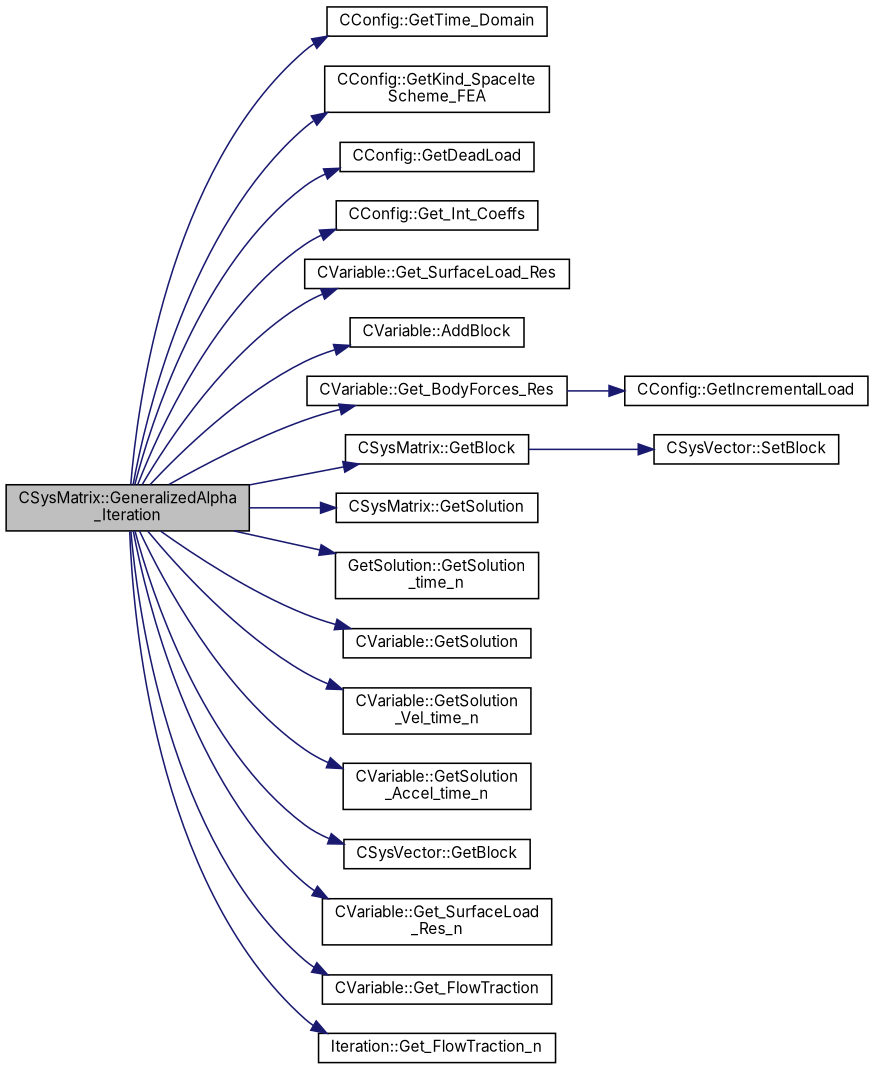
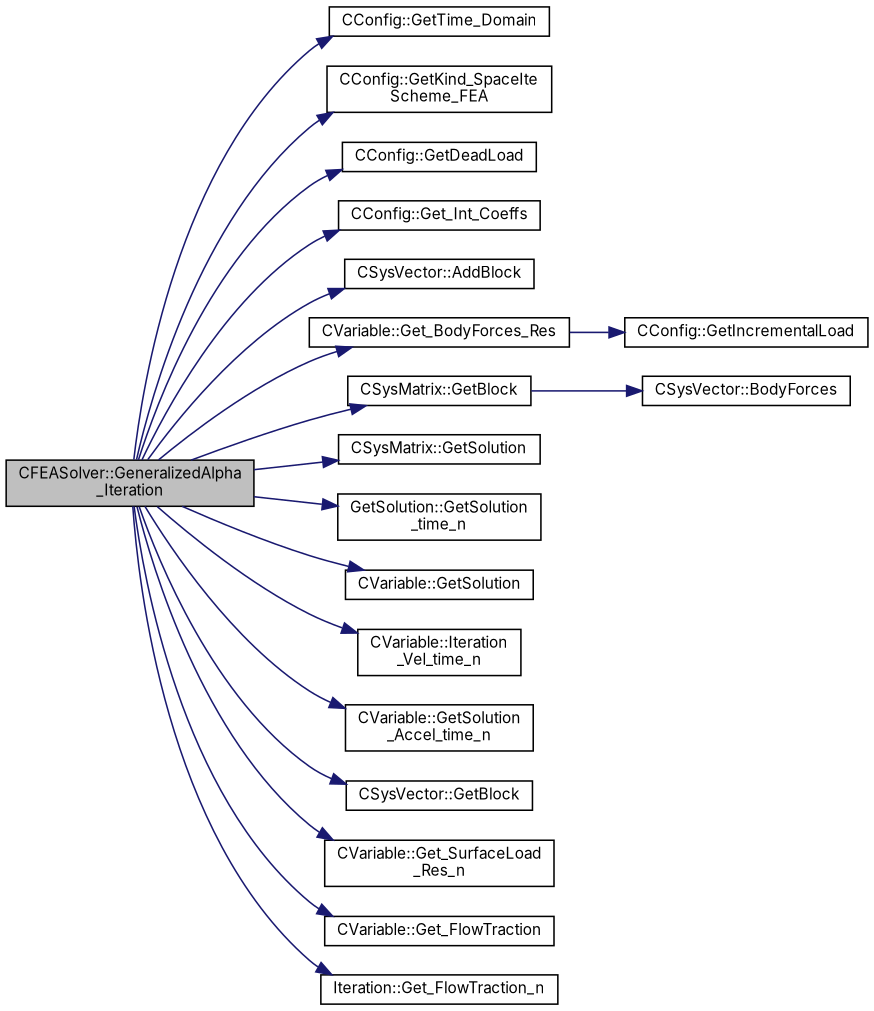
node "CVariable::Get_SurfaceLoad_Res": removed
node "CVariable::AddBlock": label "CVariable::AddBlock" -> "CSysVector::AddBlock"
node "CSysVector::SetBlock": label "CSysVector::SetBlock" -> "CSysVector::BodyForces"
node "CSysMatrix::GeneralizedAlpha _Iteration": label "CSysMatrix::GeneralizedAlpha _Iteration" -> "CFEASolver::GeneralizedAlpha _Iteration"
node "CVariable::GetSolution _Vel_time_n": label "CVariable::GetSolution _Vel_time_n" -> "CVariable::Iteration _Vel_time_n"
